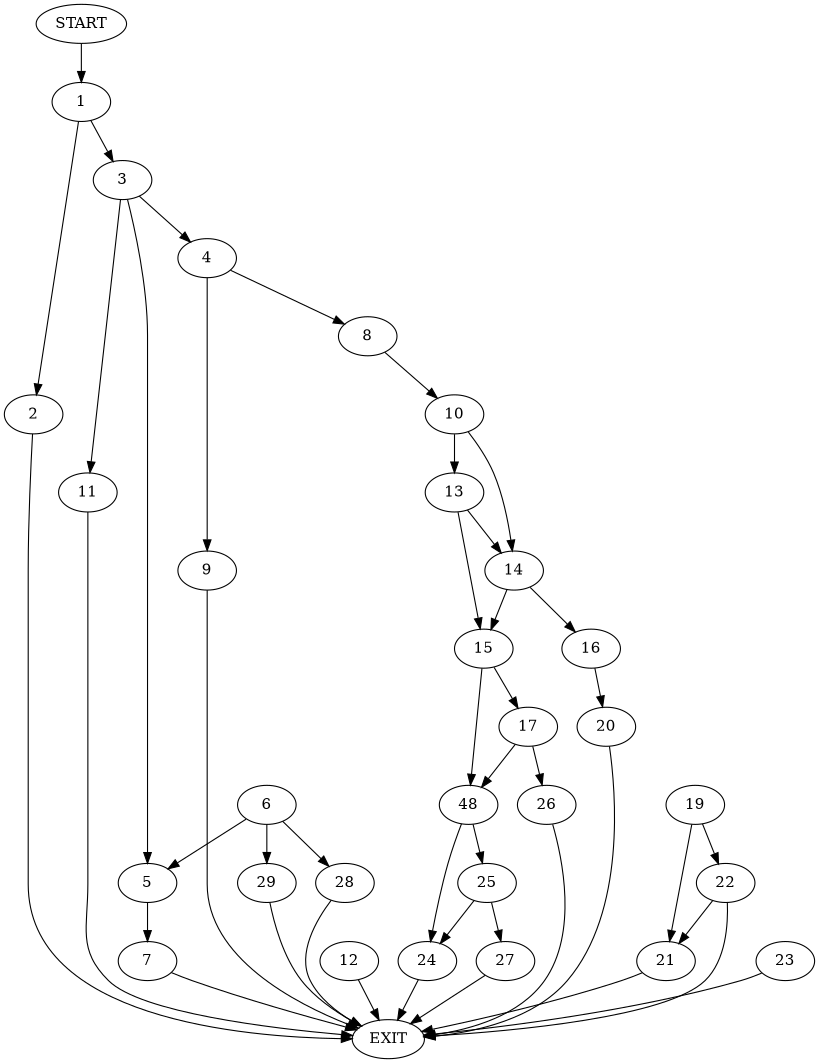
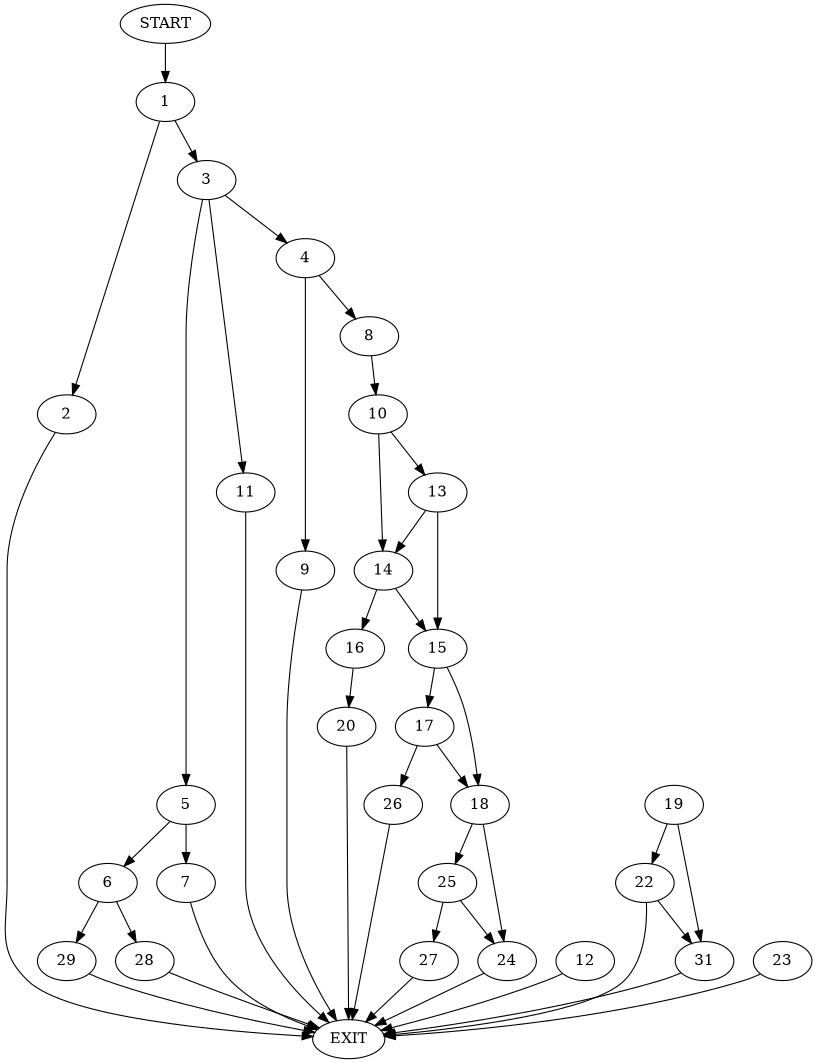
node "48": label "48" -> "18"
edge "6" -> "5": reversed
node "21": label "21" -> "31"
